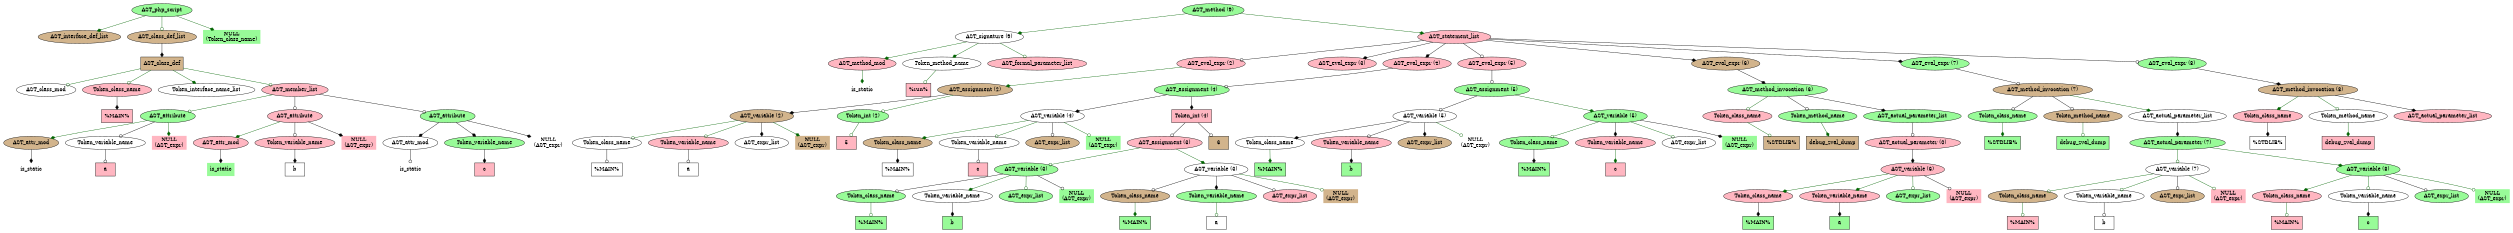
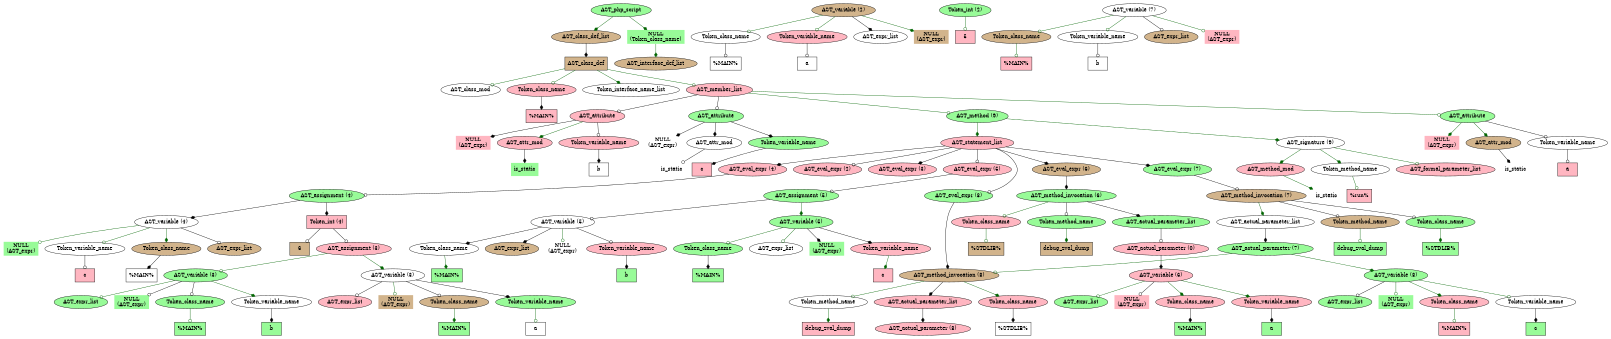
edge "AST_php_script" -> "AST_class_def_list": arrowhead odot -> diamond
edge "AST_php_script" -> "AST_interface_def_list": now "NULL (Token_class_name)" -> "AST_interface_def_list"
node "AST_assignment (2)": removed
edge "AST_member_list" -> "AST_method (9)": added
edge "AST_actual_parameter (7)" -> "AST_variable (7)": now "AST_actual_parameter (7)" -> "AST_method_invocation (8)"
node "AST_actual_parameter (8)": added
